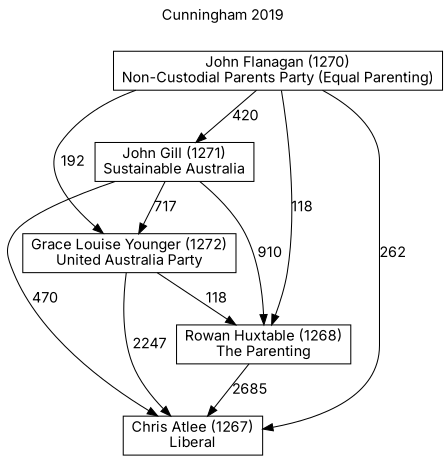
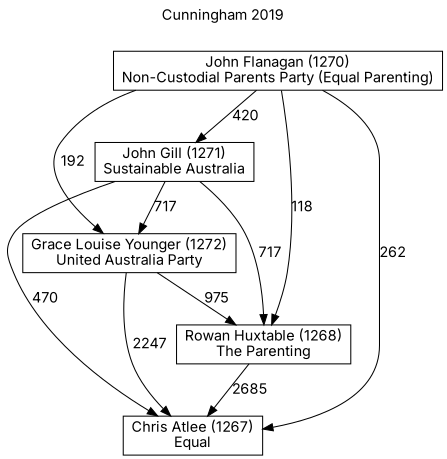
edge "John Gill (1271) Sustainable Australia" -> "Rowan Huxtable (1268) The Parenting": label "910" -> "717"
edge "Grace Louise Younger (1272) United Australia Party" -> "Rowan Huxtable (1268) The Parenting": label "118" -> "975"
node "Chris Atlee (1267) Liberal": label "Chris Atlee (1267) Liberal" -> "Chris Atlee (1267) Equal"
